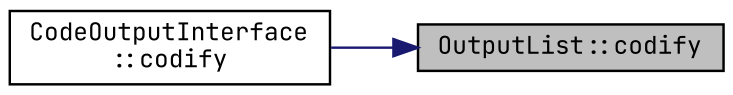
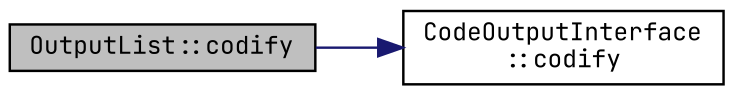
edge "CodeOutputInterface ::codify" -> "OutputList::codify": reversed
